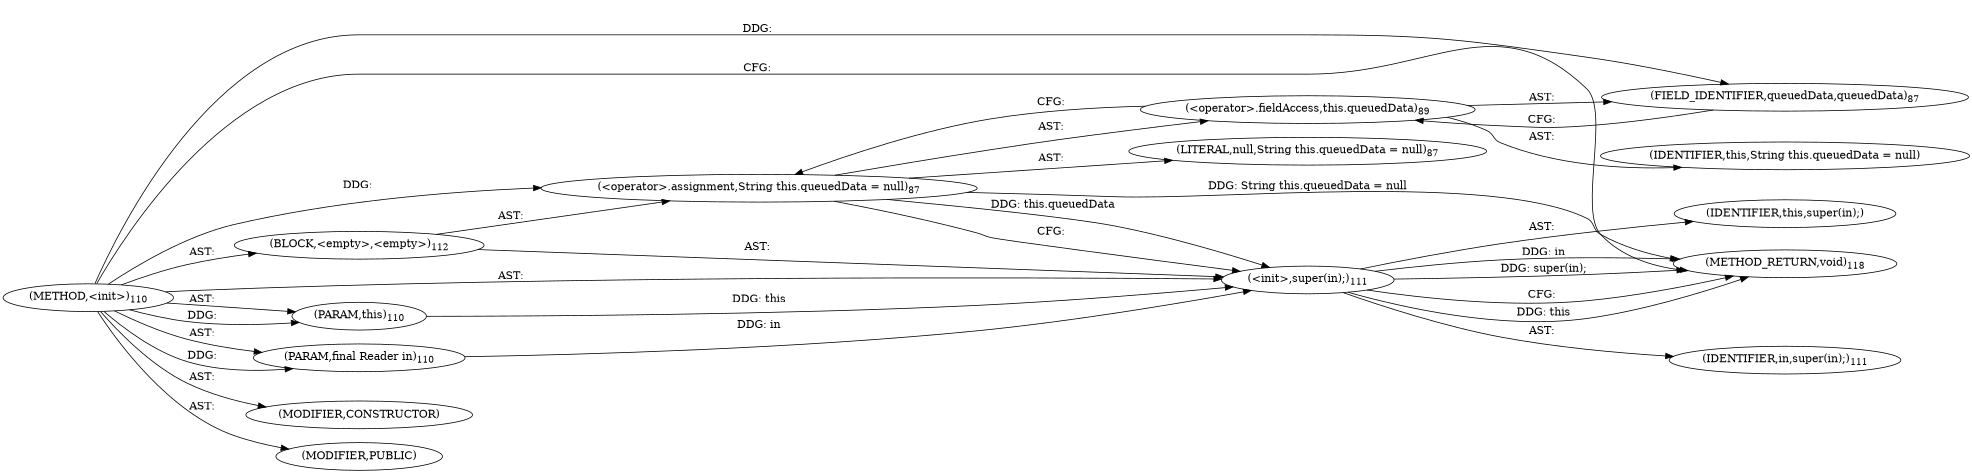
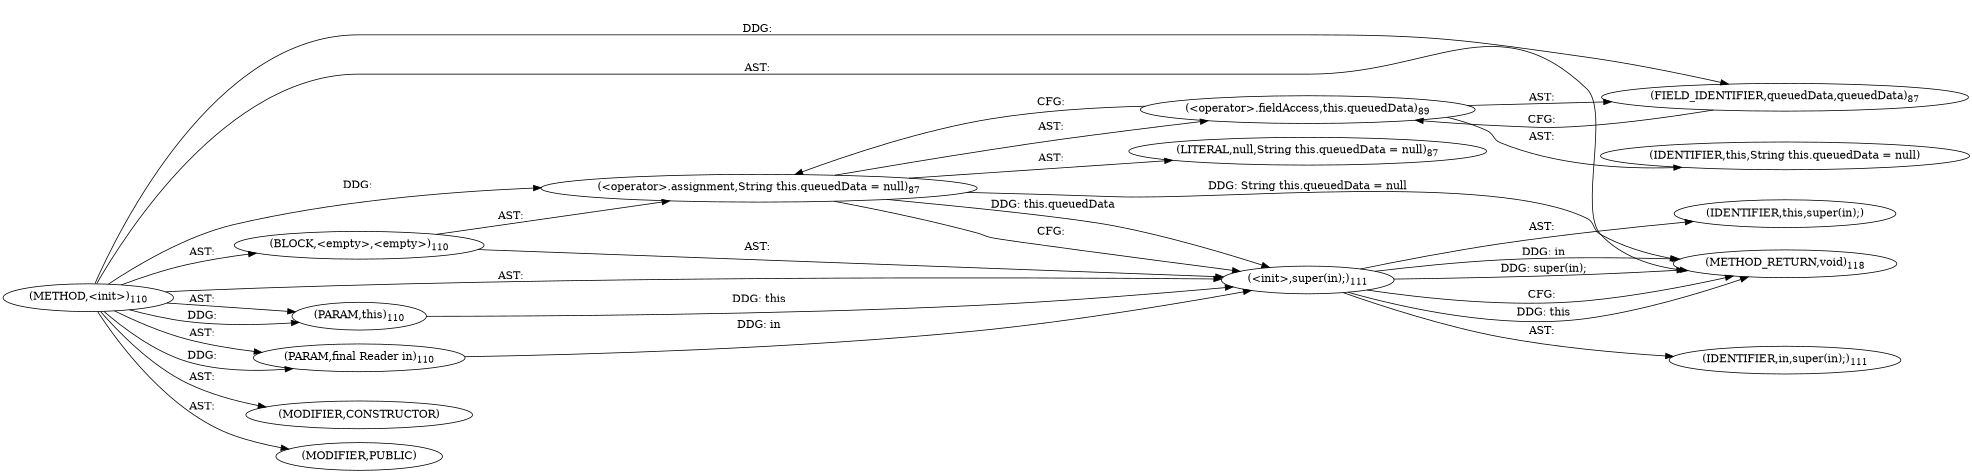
edge "(METHOD,<init>)" -> "(METHOD_RETURN,void)": label "CFG: " -> "AST: "
node "(BLOCK,<empty>,<empty>)": text "112" -> "110"
